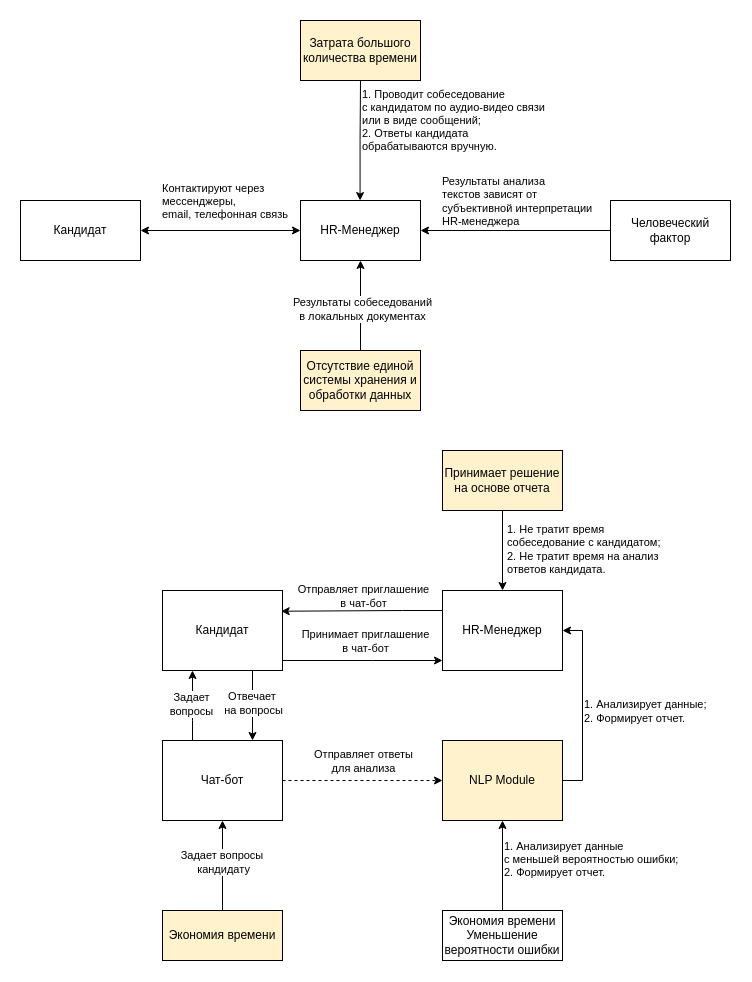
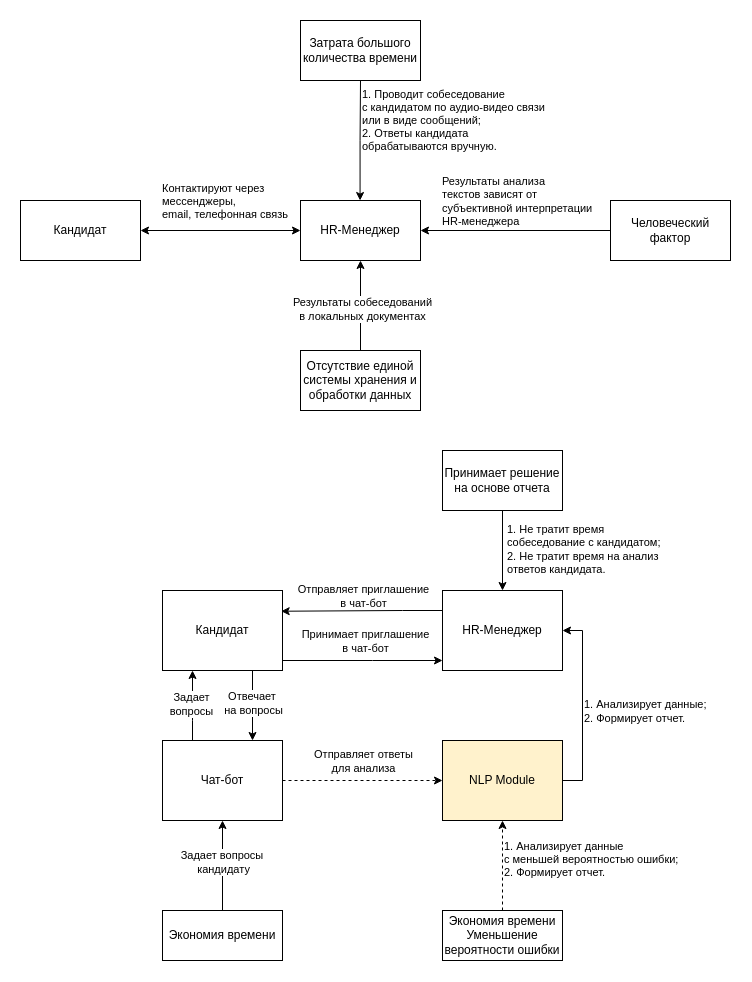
node "Затрата большого количества времени": fillcolor #fff2cc -> #ffffff
node "Отсутствие единой системы хранения и обработки данных": fillcolor #fff2cc -> #ffffff
node "Принимает решение на основе отчета": fillcolor #fff2cc -> #ffffff
edge "Экономия времени Уменьшение вероятности ошибки" -> "NLP Module": style solid -> dashed
node "Экономия времени": fillcolor #fff2cc -> #ffffff
